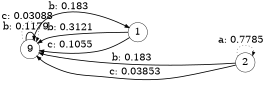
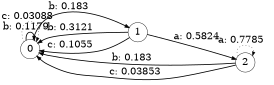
edge "1" -> "2": added, label "a: 0.5824"
node "9": label "9" -> "0"
